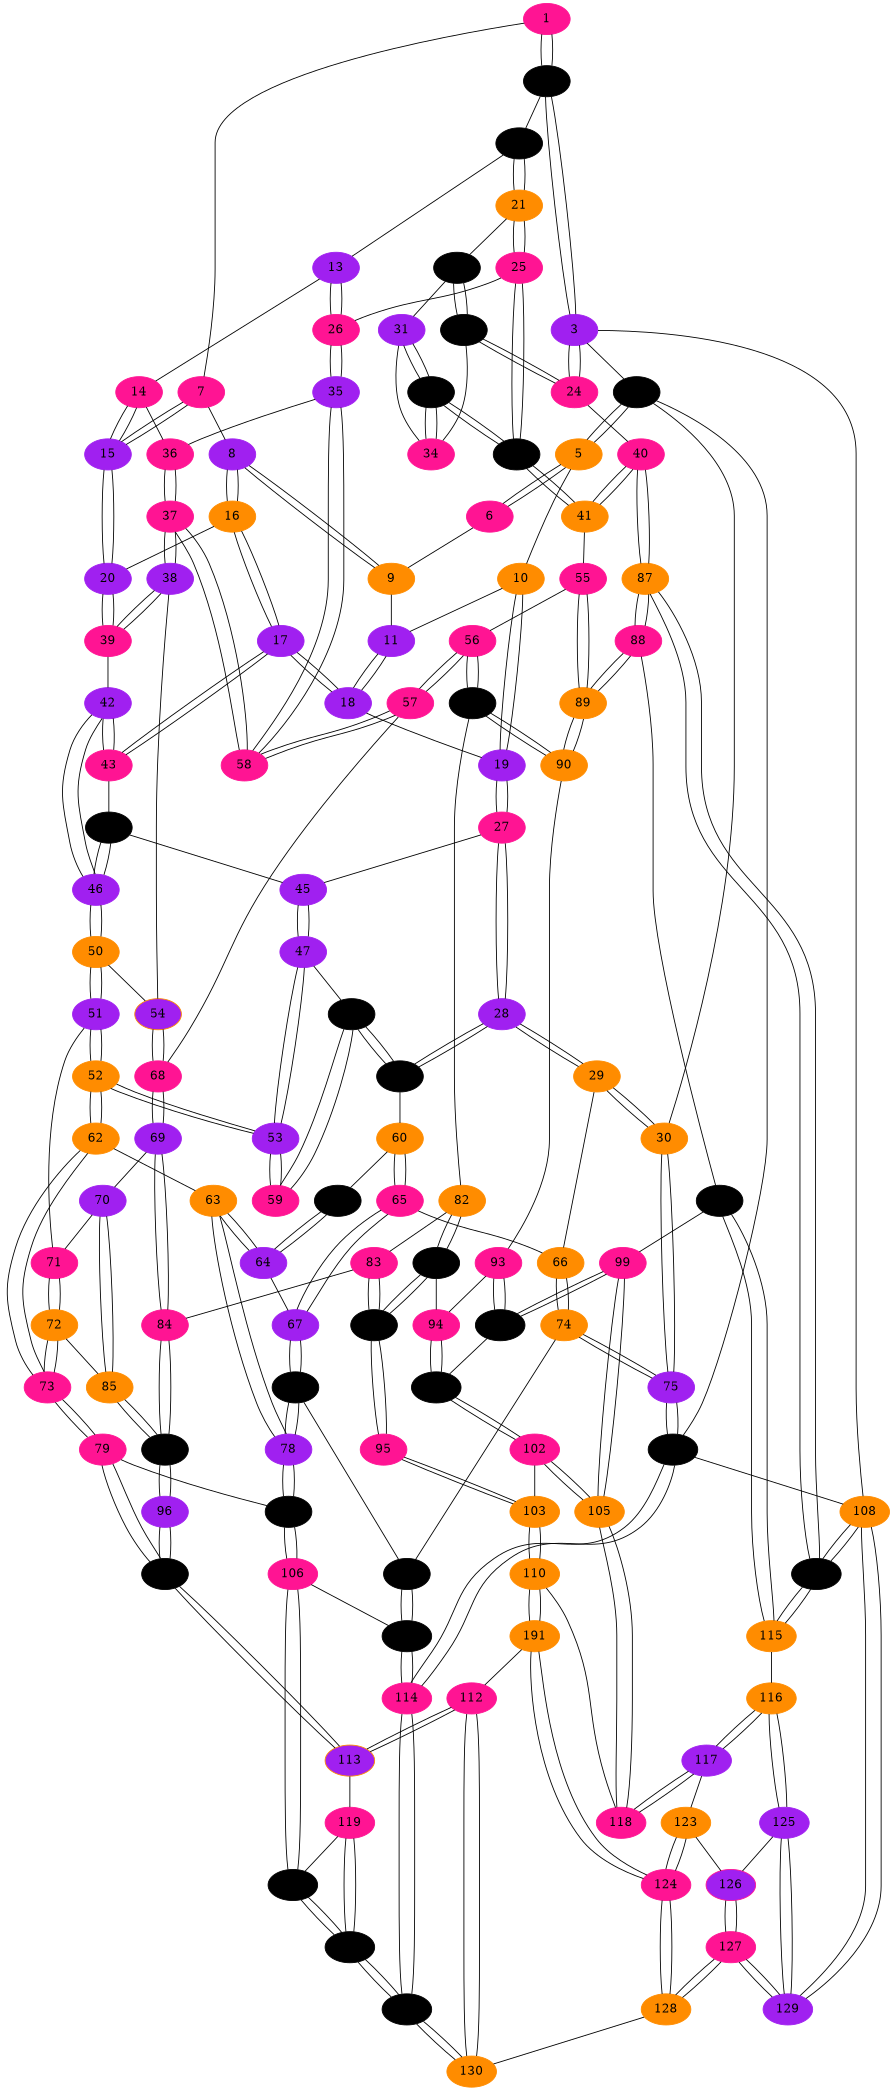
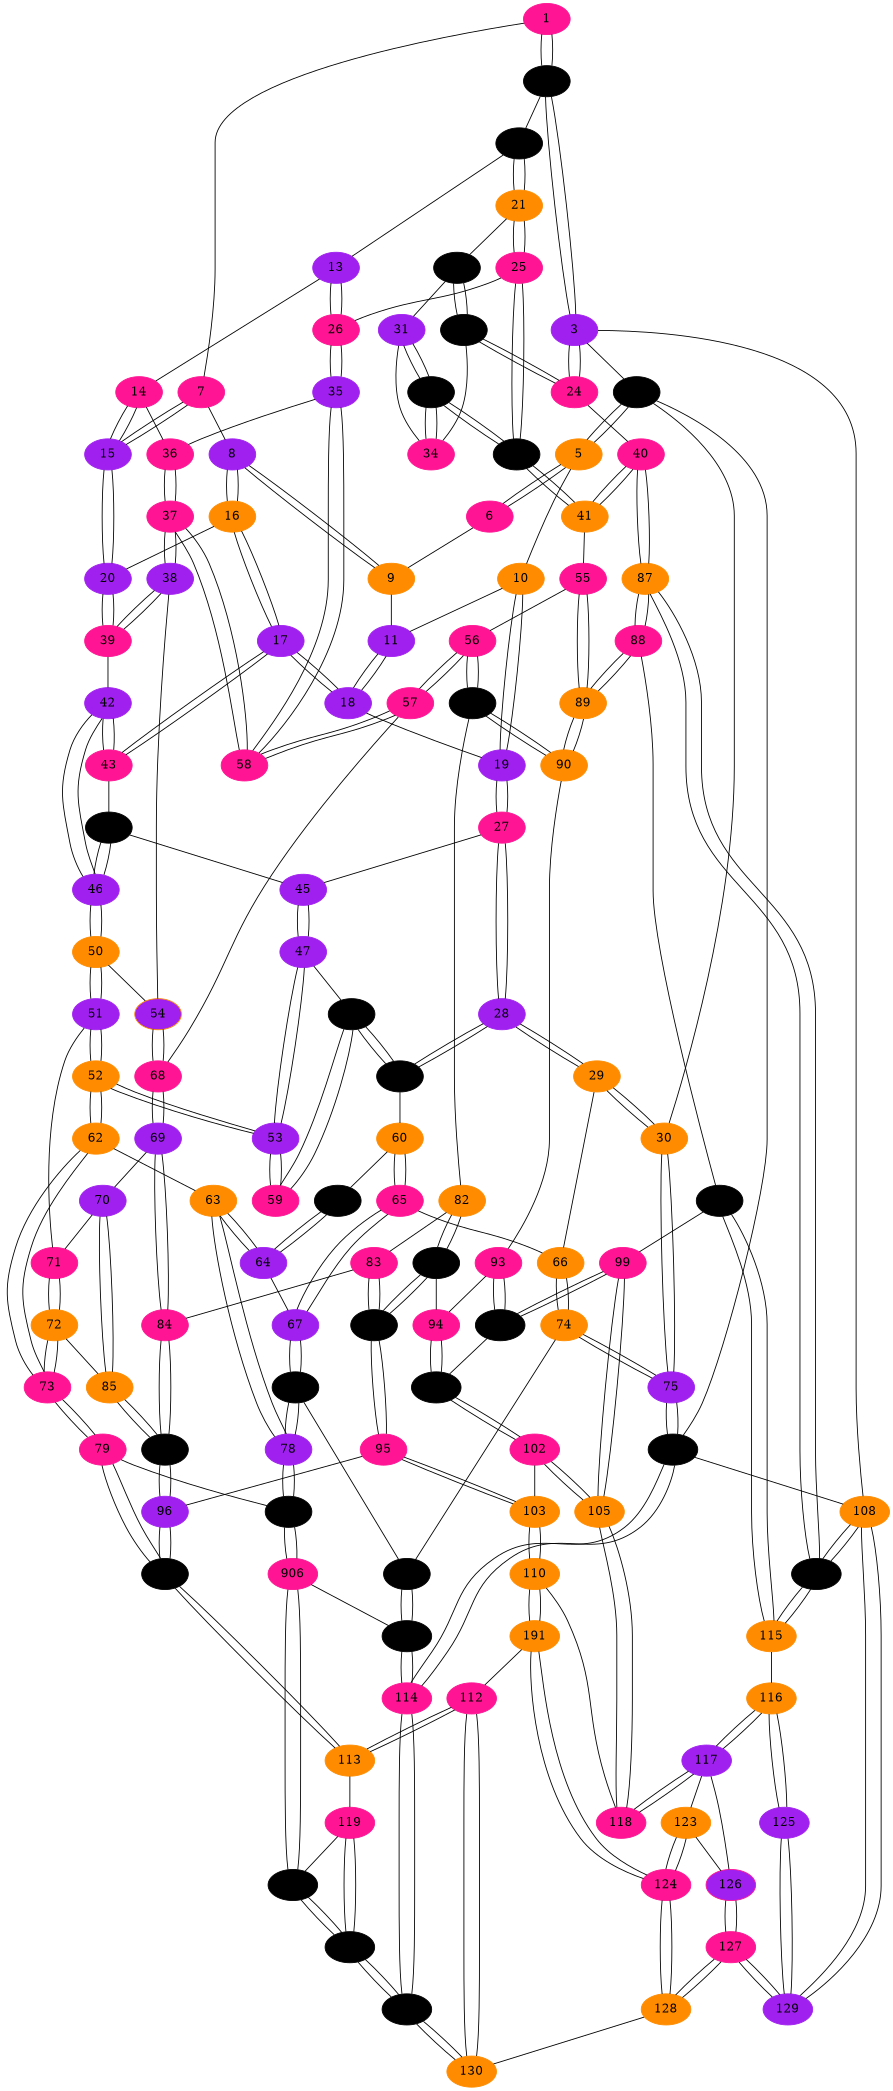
edge "95" -- "96": added
node "106": label "106" -> "906"
node "113": fillcolor purple -> darkorange
edge "125" -- "126": now "117" -- "126"
